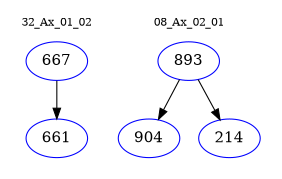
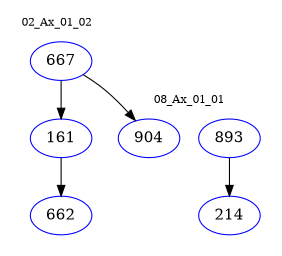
cluster "32_Ax_01_02": label "32_Ax_01_02" -> "02_Ax_01_02"
cluster "08_Ax_02_01": label "08_Ax_02_01" -> "08_Ax_01_01"
edge "893" -> "904": now "667" -> "904"
node "661": label "661" -> "161"
node "662": added
